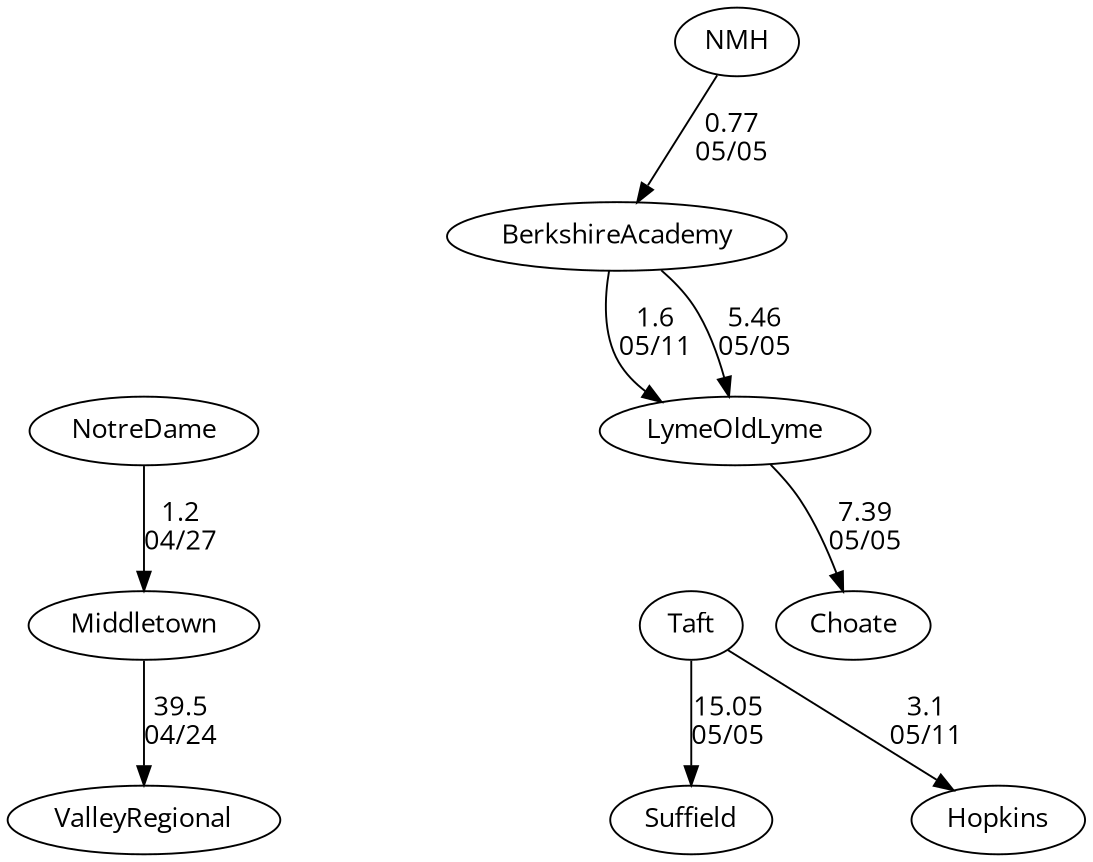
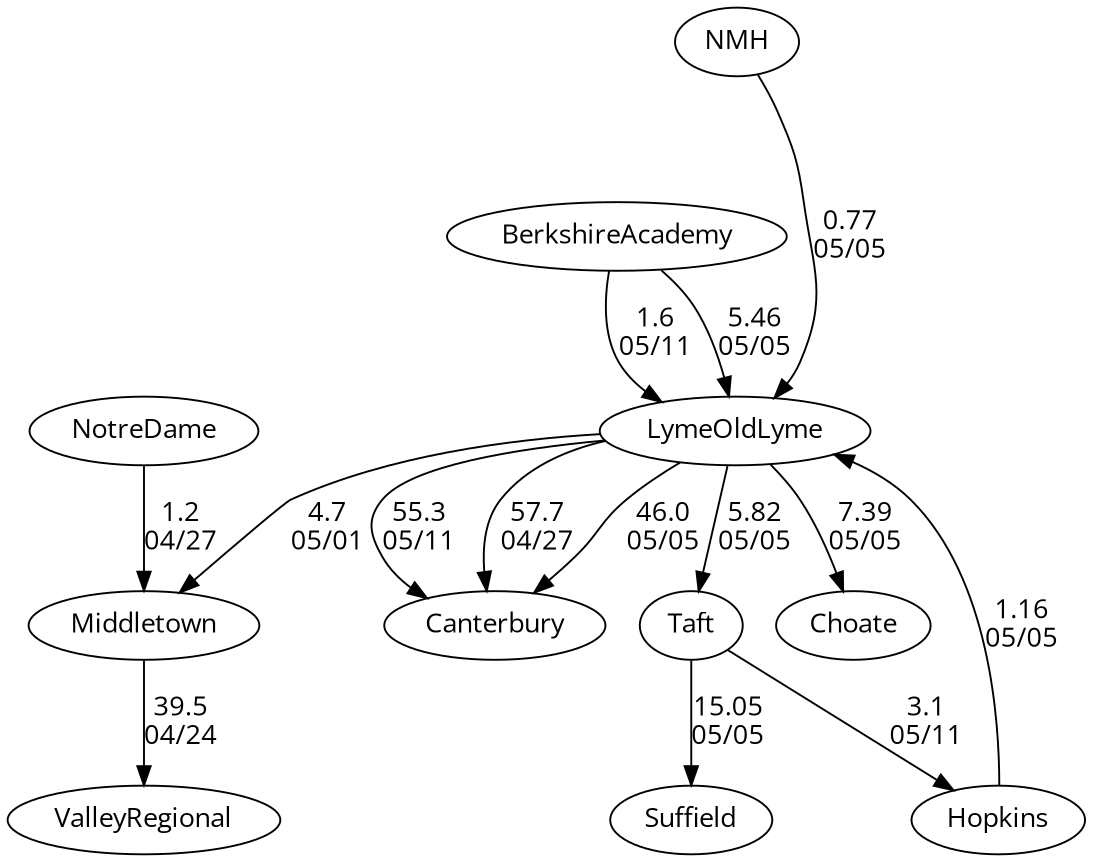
edge "NMH" -> "BerkshireAcademy": now "NMH" -> "LymeOldLyme"
edge "LymeOldLyme" -> "Middletown": added, label "4.7 05/01"
edge "LymeOldLyme" -> "Taft": added, label "5.82 05/05"
edge "Hopkins" -> "LymeOldLyme": added, label "1.16 05/05"
node "Canterbury": added
